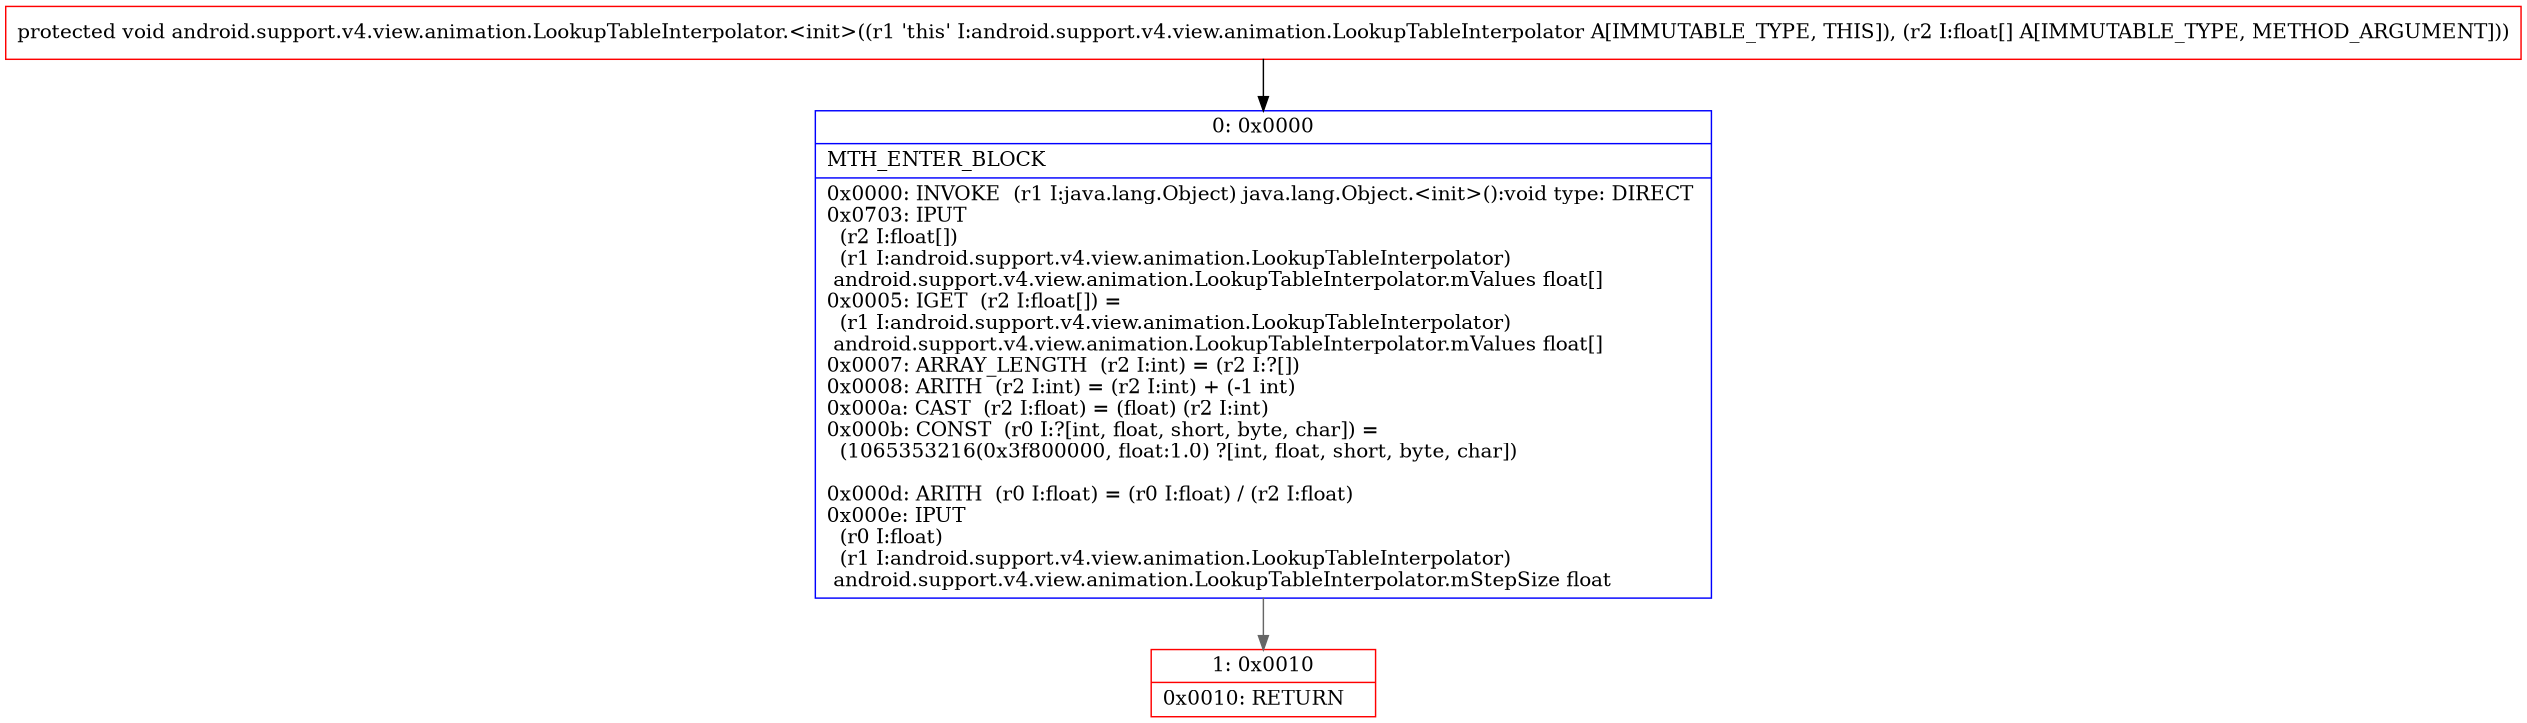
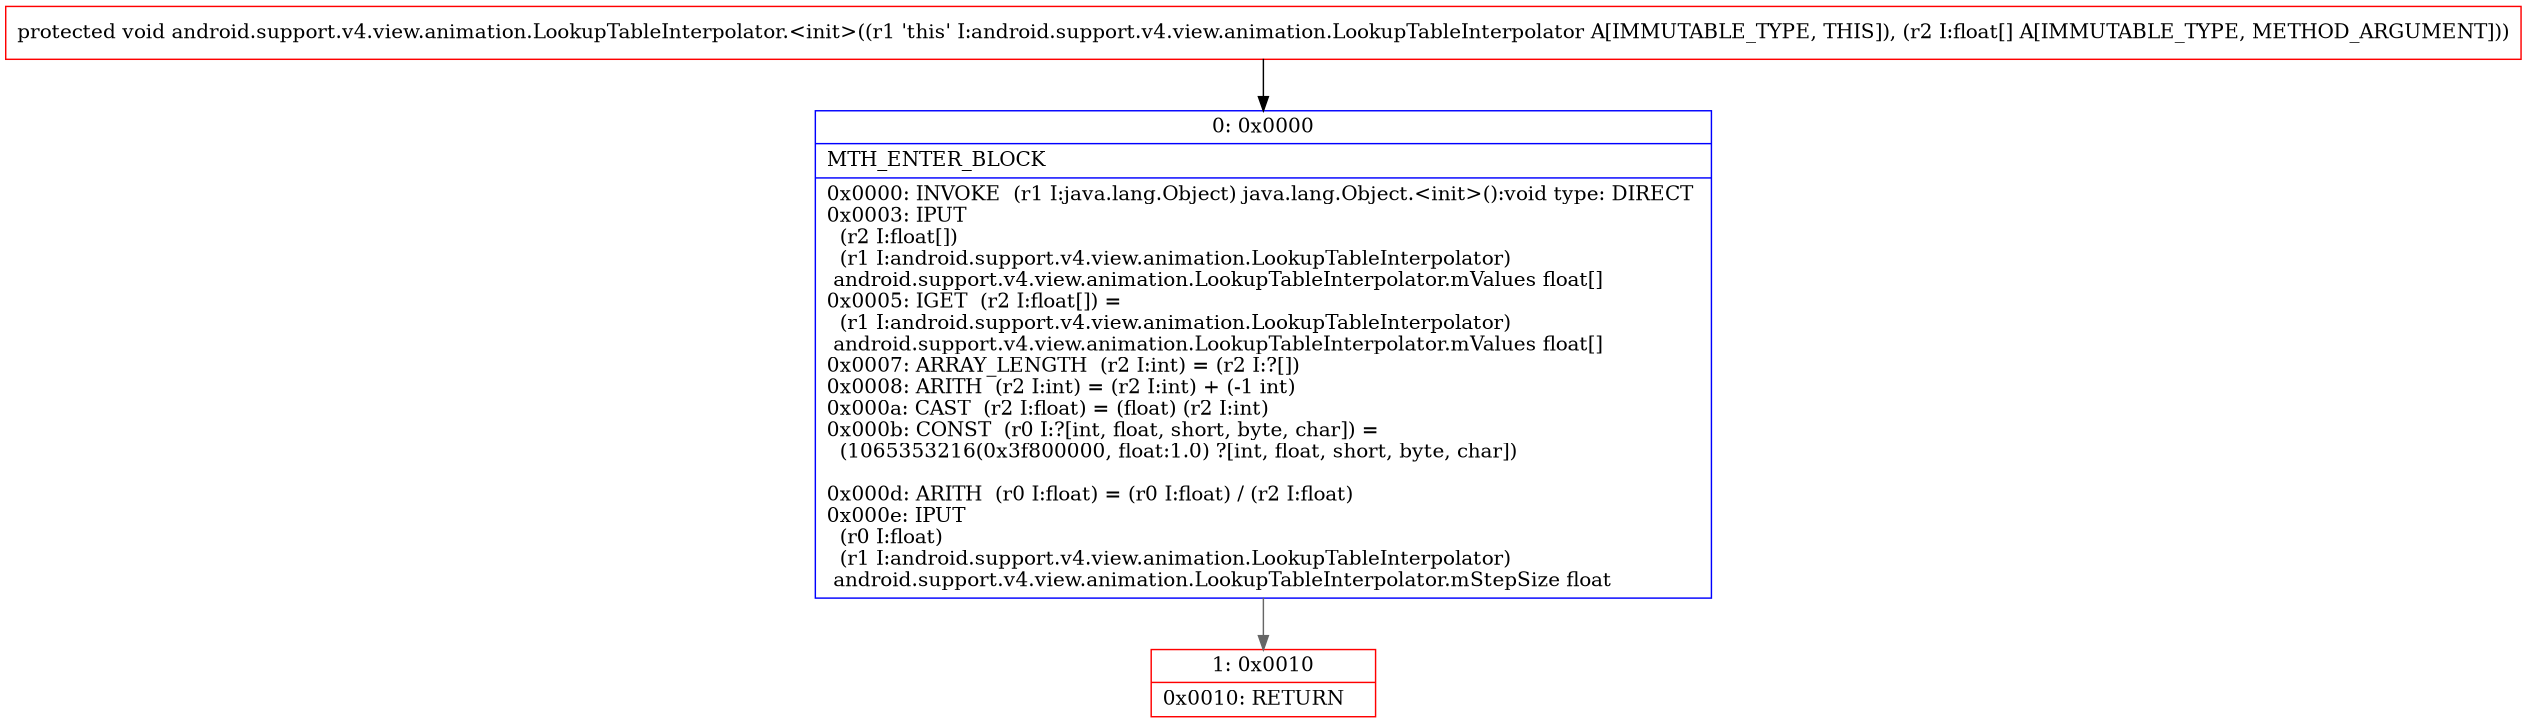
node "0: 0x0000": text "0x0703: IPUT" -> "0x0003: IPUT"
